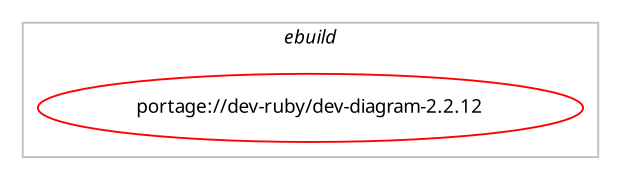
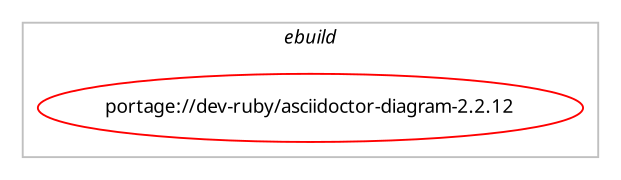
node "portage://dev-ruby/dev-diagram-2.2.12": label "portage://dev-ruby/dev-diagram-2.2.12" -> "portage://dev-ruby/asciidoctor-diagram-2.2.12"
